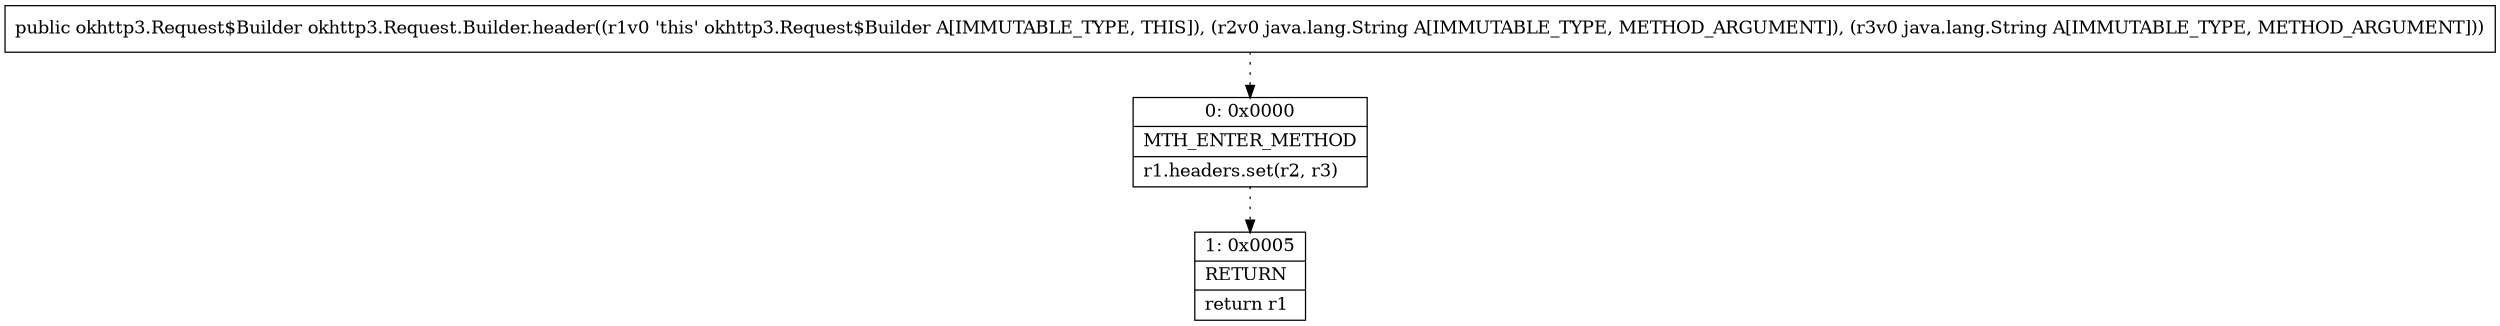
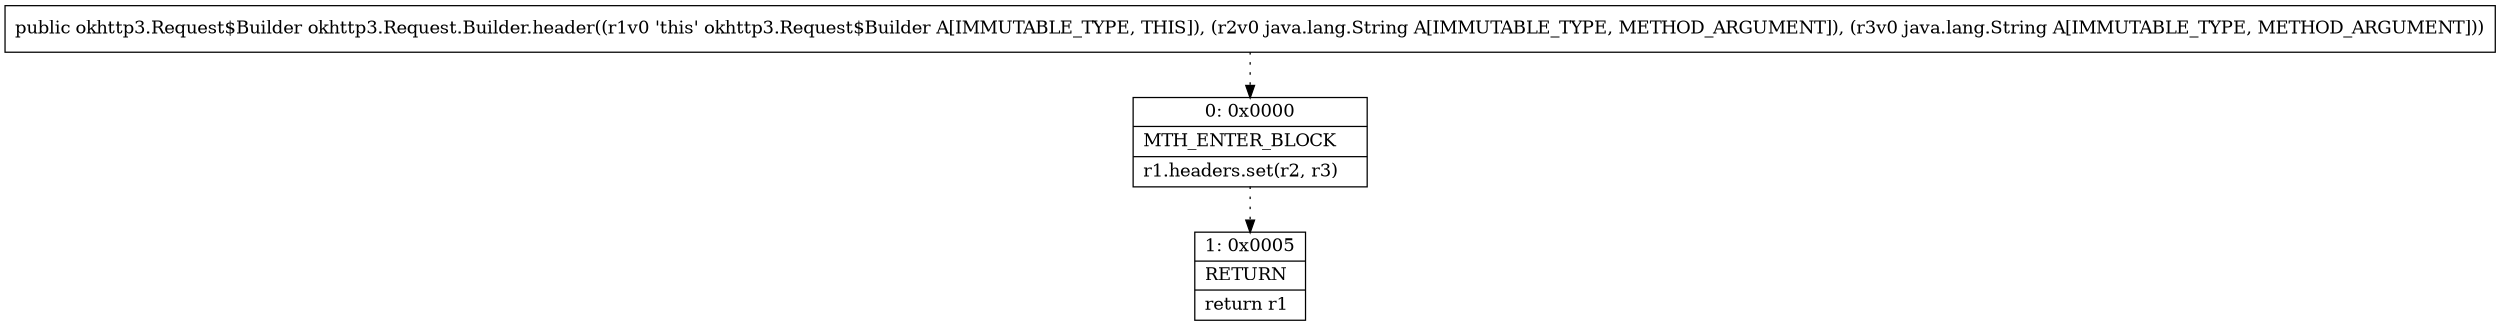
node "0: 0x0000": text "MTH_ENTER_METHOD" -> "MTH_ENTER_BLOCK"
